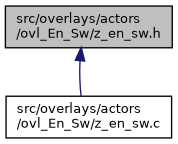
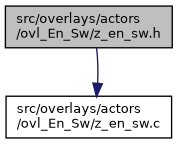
edge "src/overlays/actors /ovl_En_Sw/z_en_sw.c" -> "src/overlays/actors /ovl_En_Sw/z_en_sw.h": reversed
